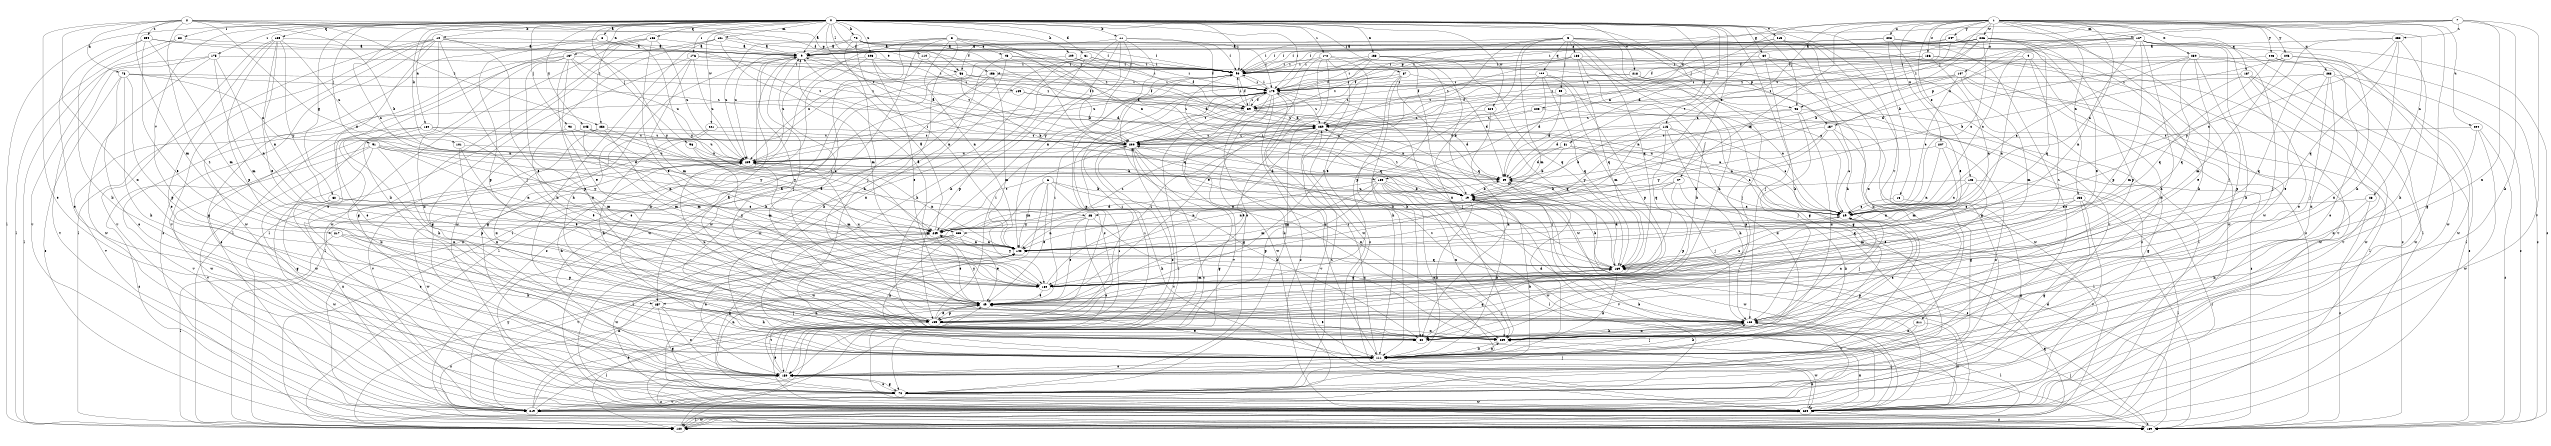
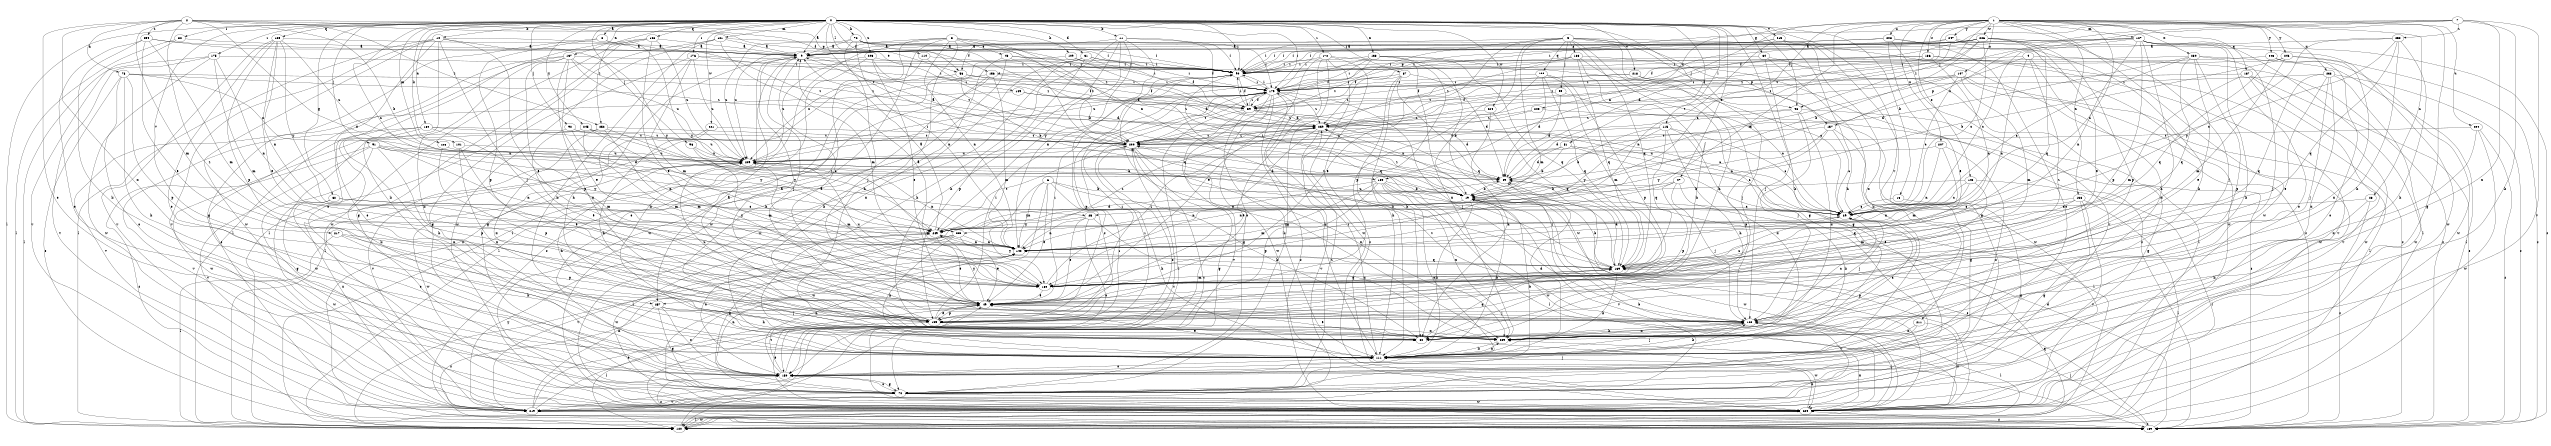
node "123": added
edge "10" -> "189": now "4" -> "189"
